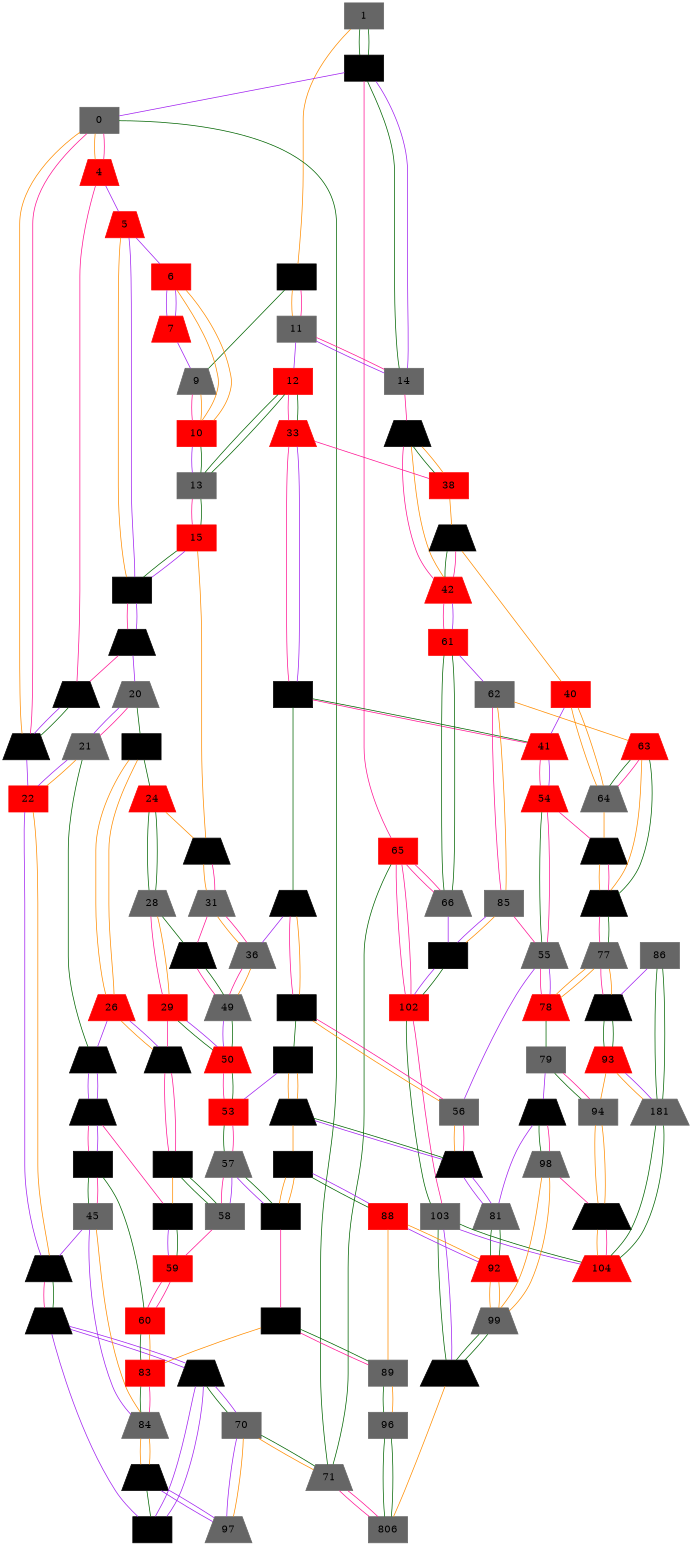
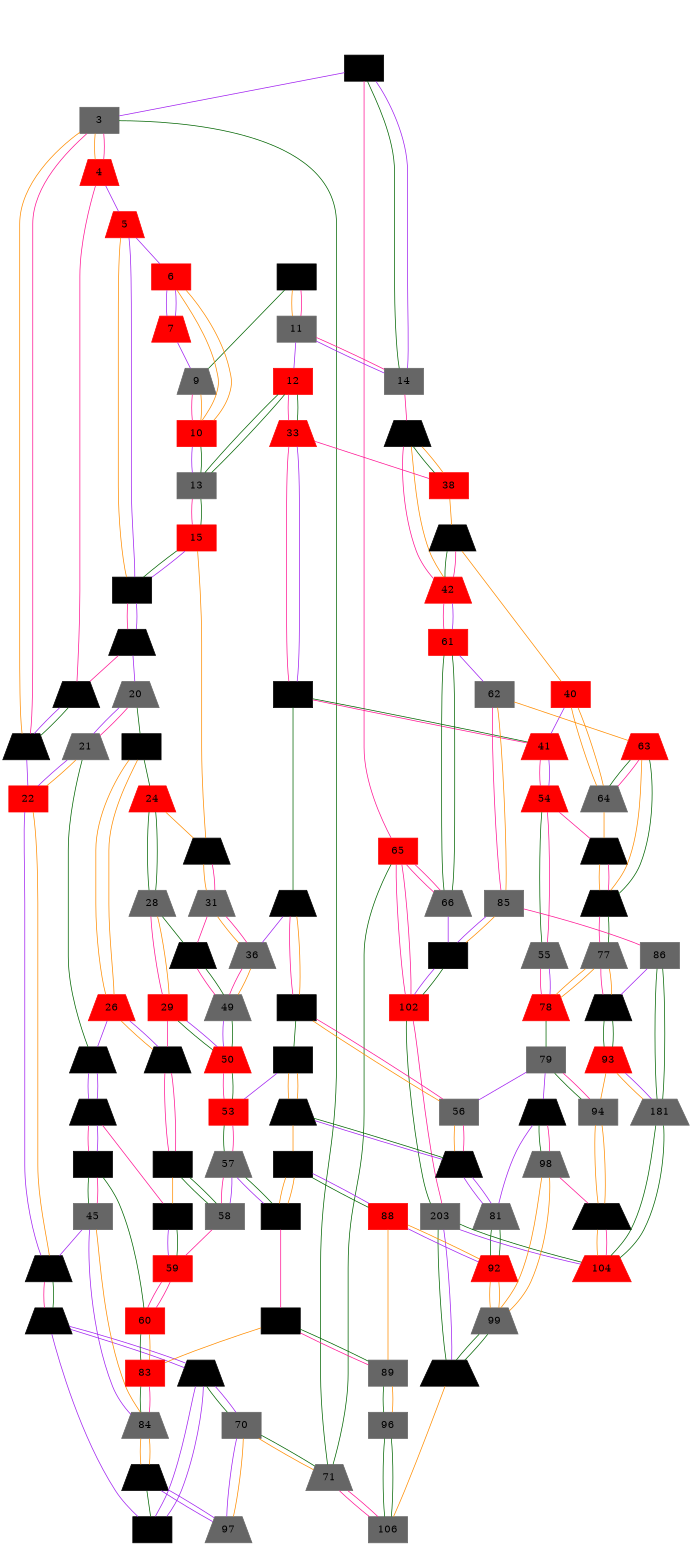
node "1": removed
node "0": label "0" -> "3"
edge "85" -- "55": now "85" -- "86"
edge "55" -- "56": now "79" -- "56"
node "103": label "103" -> "203"
node "806": label "806" -> "106"
